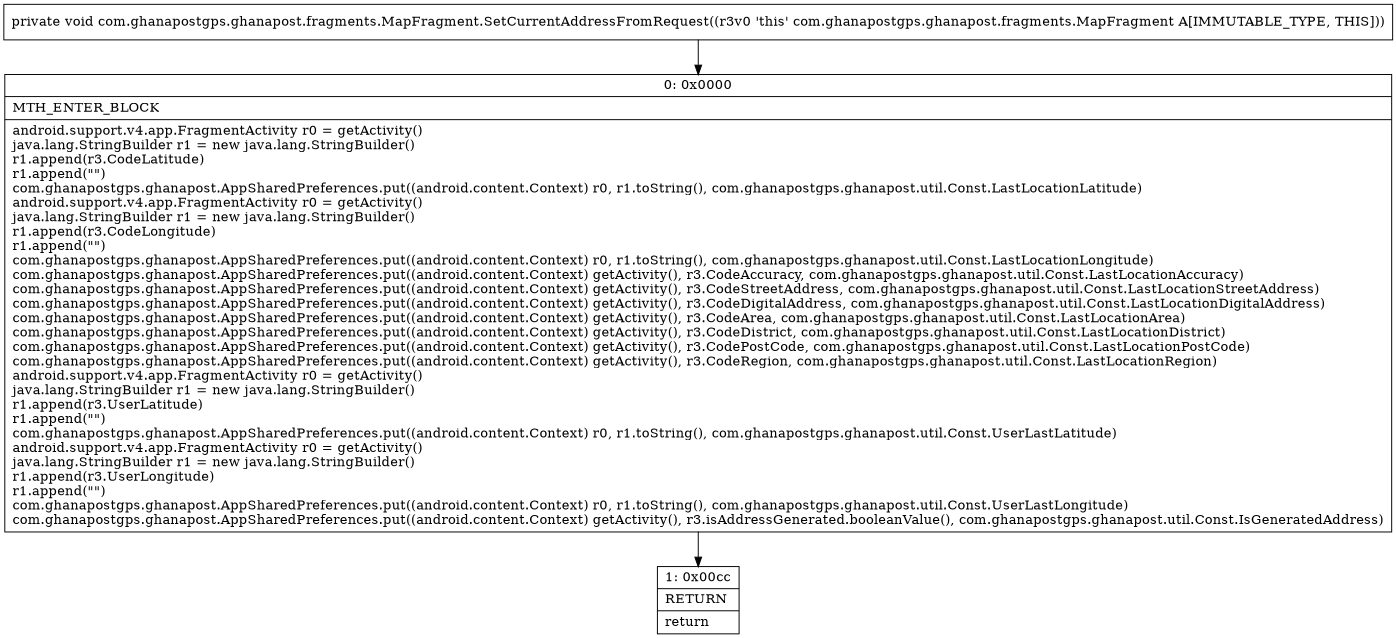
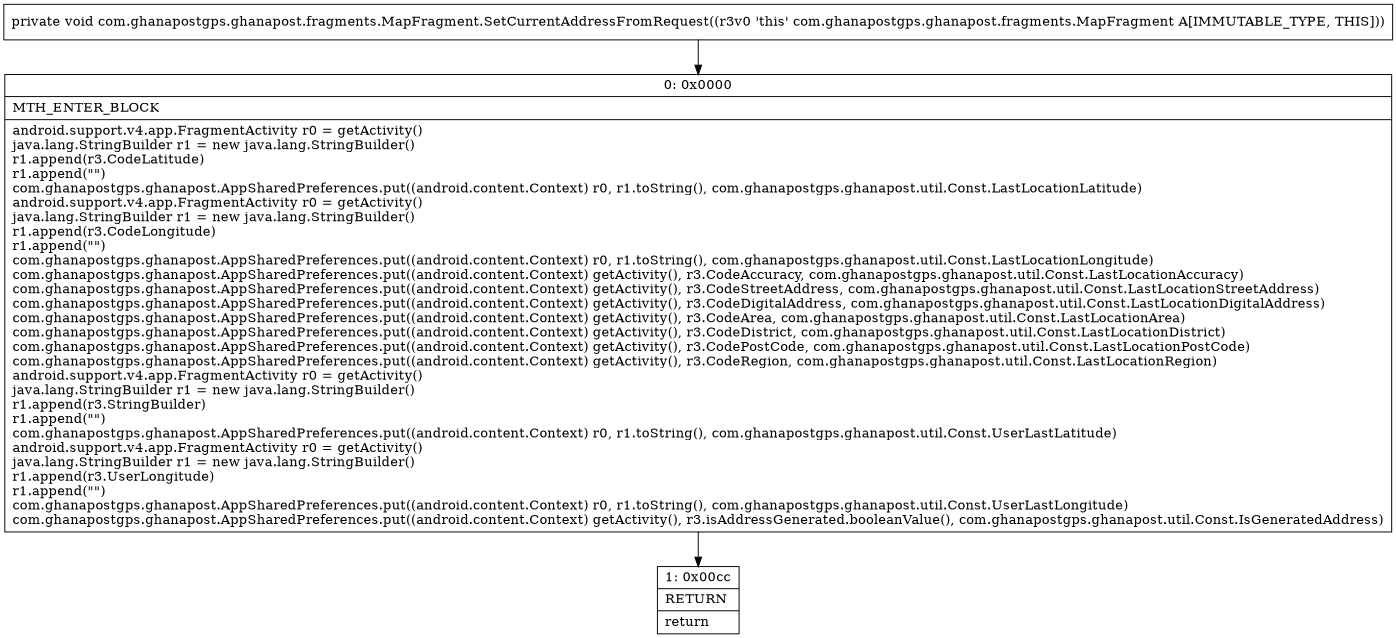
node "0: 0x0000": text "r1.append(r3.UserLatitude)" -> "r1.append(r3.StringBuilder)"
